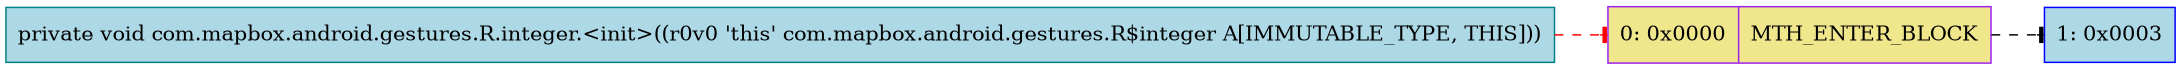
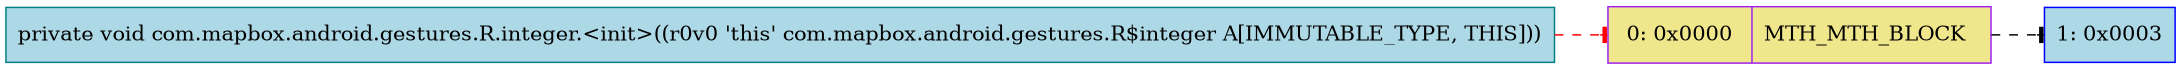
node "0: 0x0000": text "MTH_ENTER_BLOCK" -> "MTH_MTH_BLOCK"
